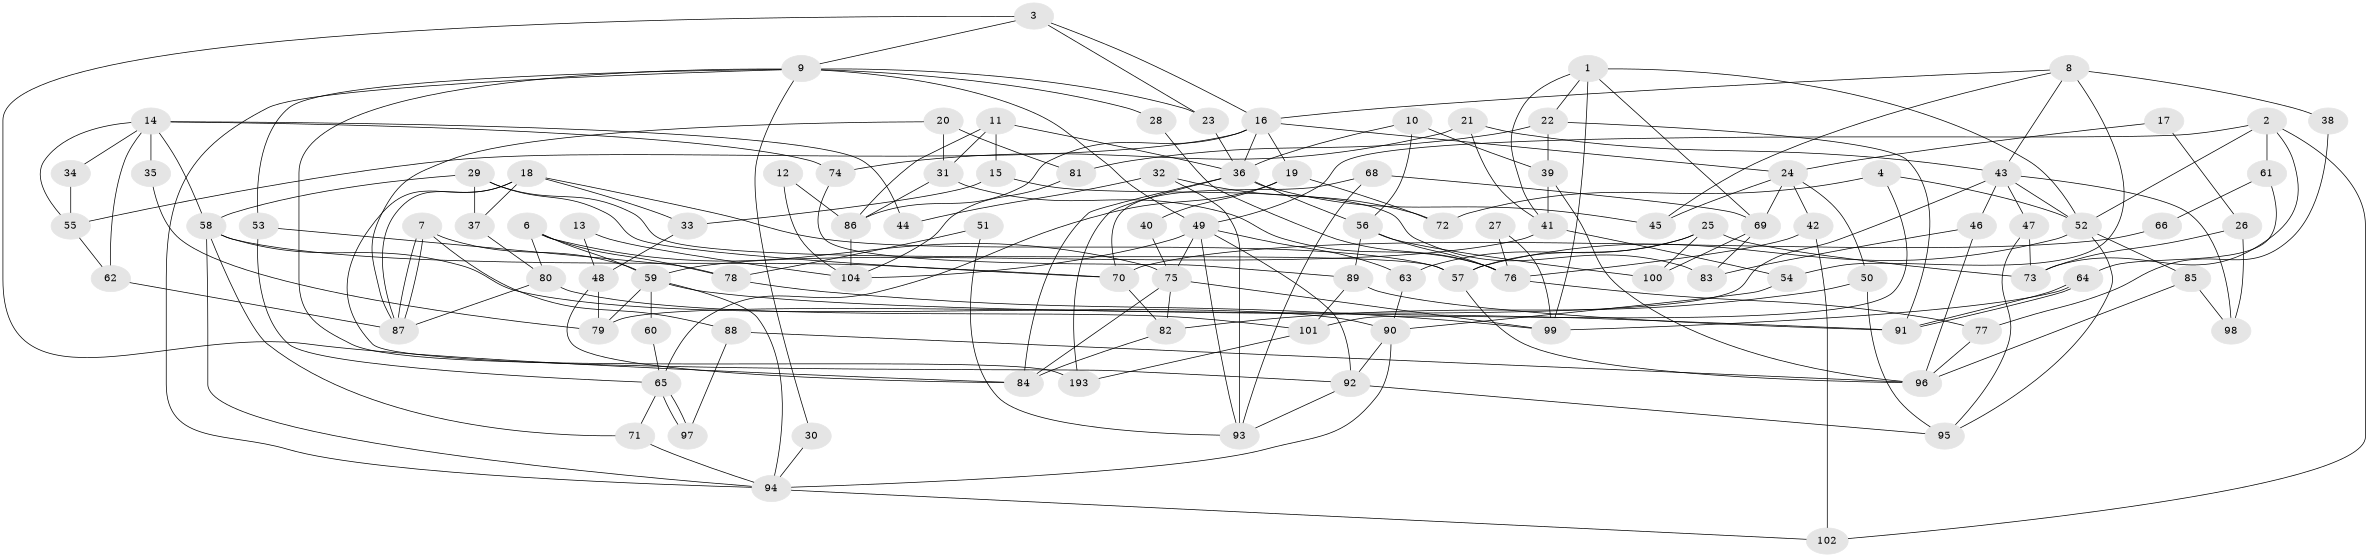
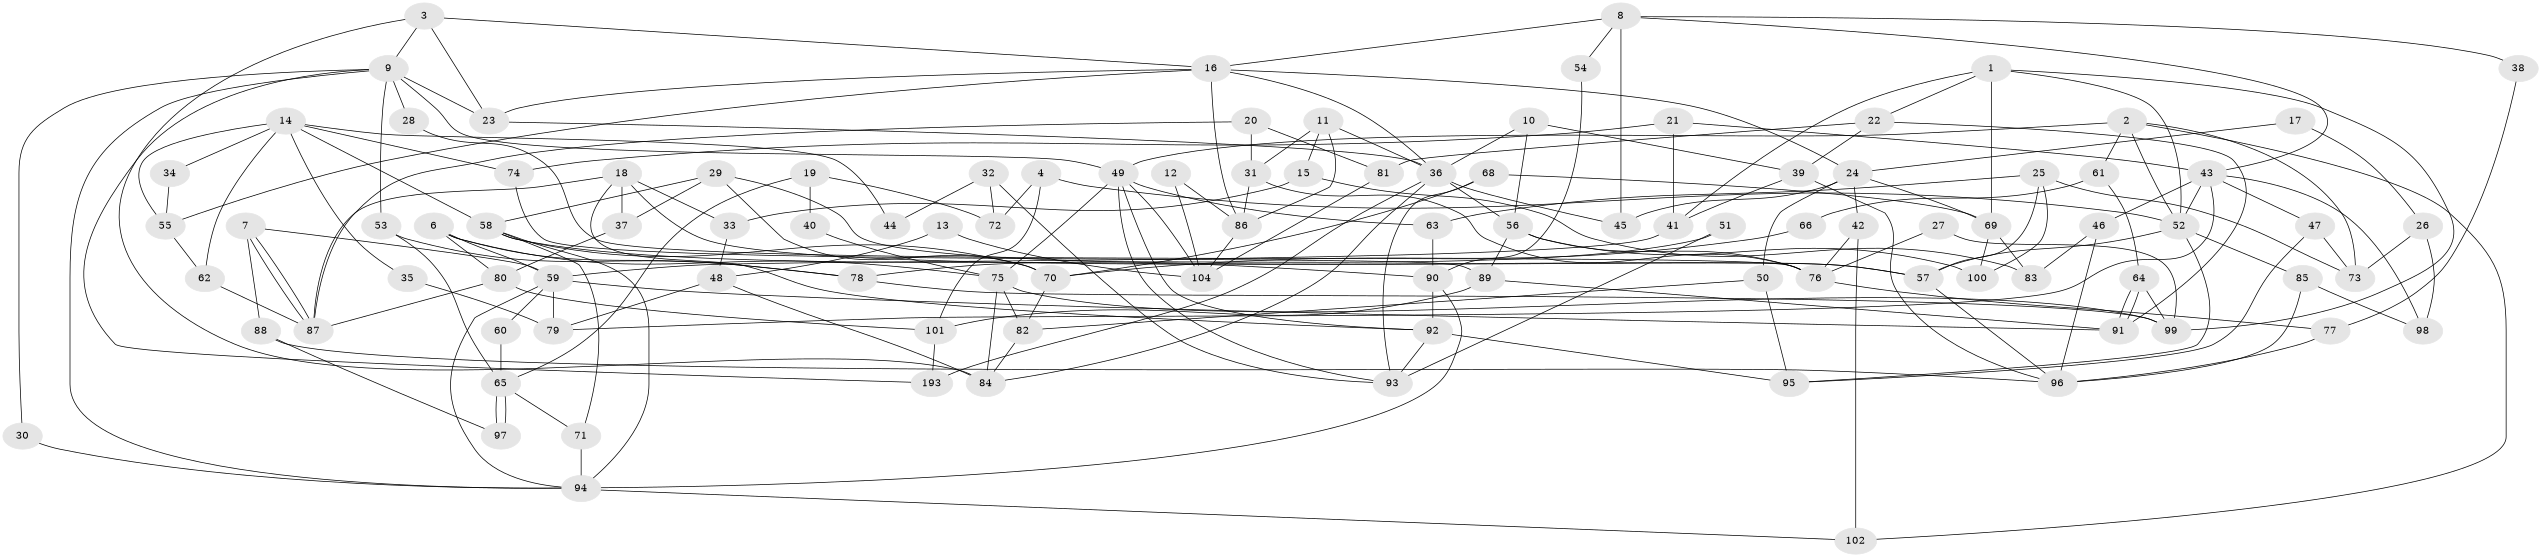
edge "16" -- "19": now "16" -- "23"
edge "41" -- "54": removed
